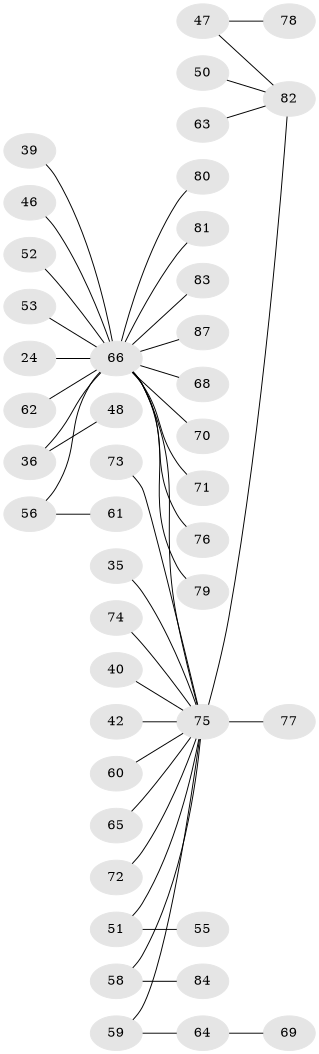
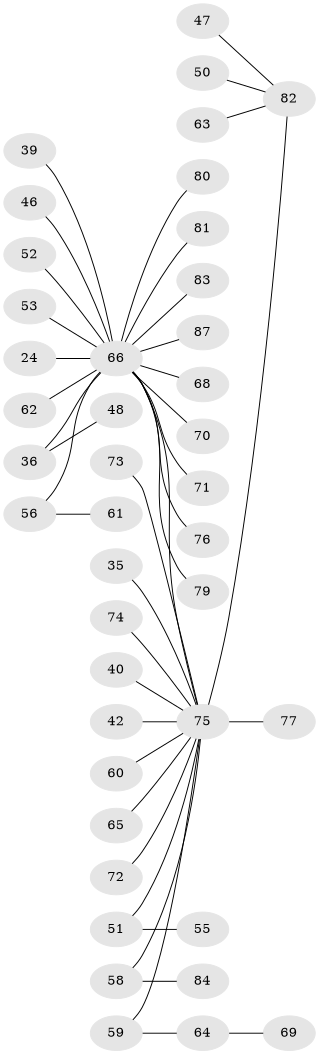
node "78": removed
